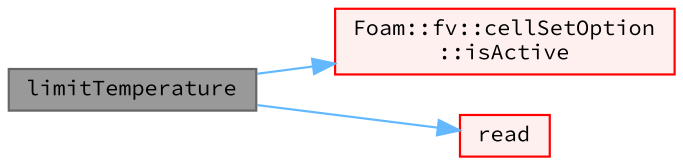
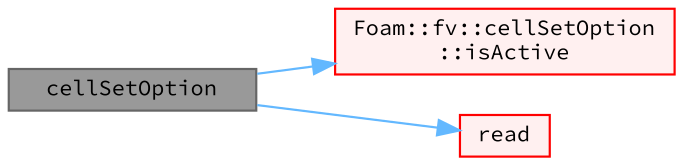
node "limitTemperature": label "limitTemperature" -> "cellSetOption"
